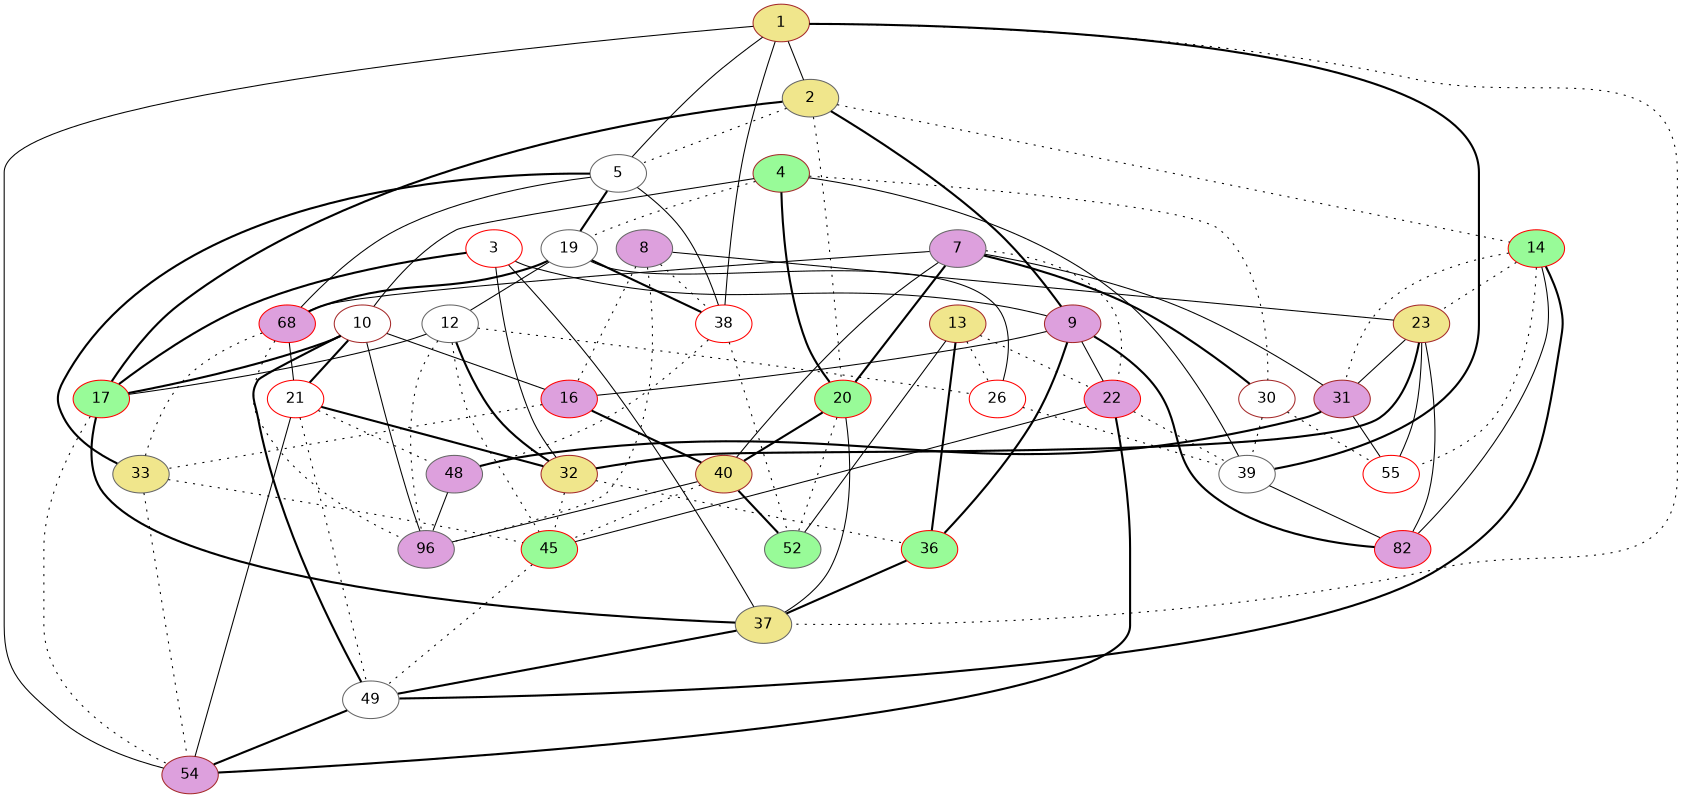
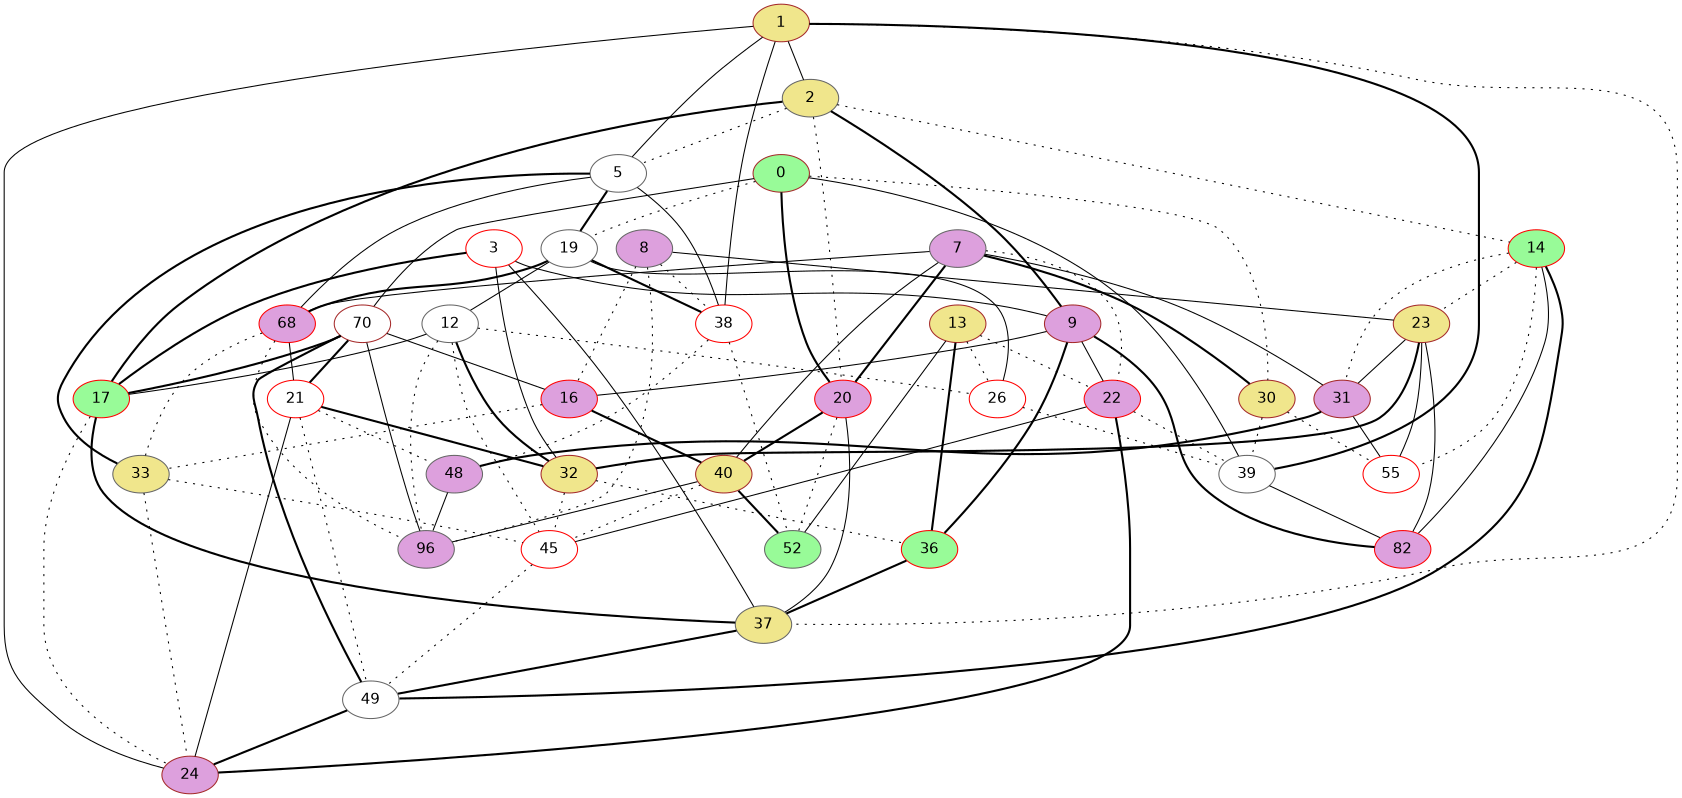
node "4": label "4" -> "0"
node "10": label "10" -> "70"
node "20": fillcolor palegreen -> plum
node "30": fillcolor white -> khaki
node "45": fillcolor palegreen -> white
node "54": label "54" -> "24"
